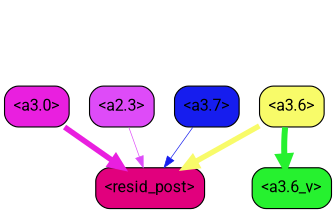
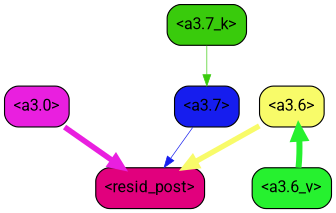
node "<a3.7_k>": added
node "<a2.3>": removed
edge "<a3.6>" -> "<a3.6_v>": reversed
